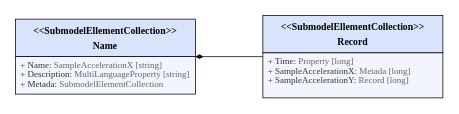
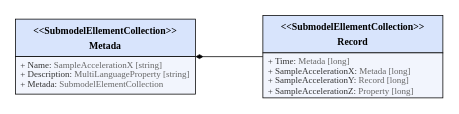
node "Name": label "Name" -> "Metada"
node "+ Time: Property [long]": label "+ Time: Property [long]" -> "+ Time: Metada [long]"
node "+ SampleAccelerationZ: Property [long]": added
